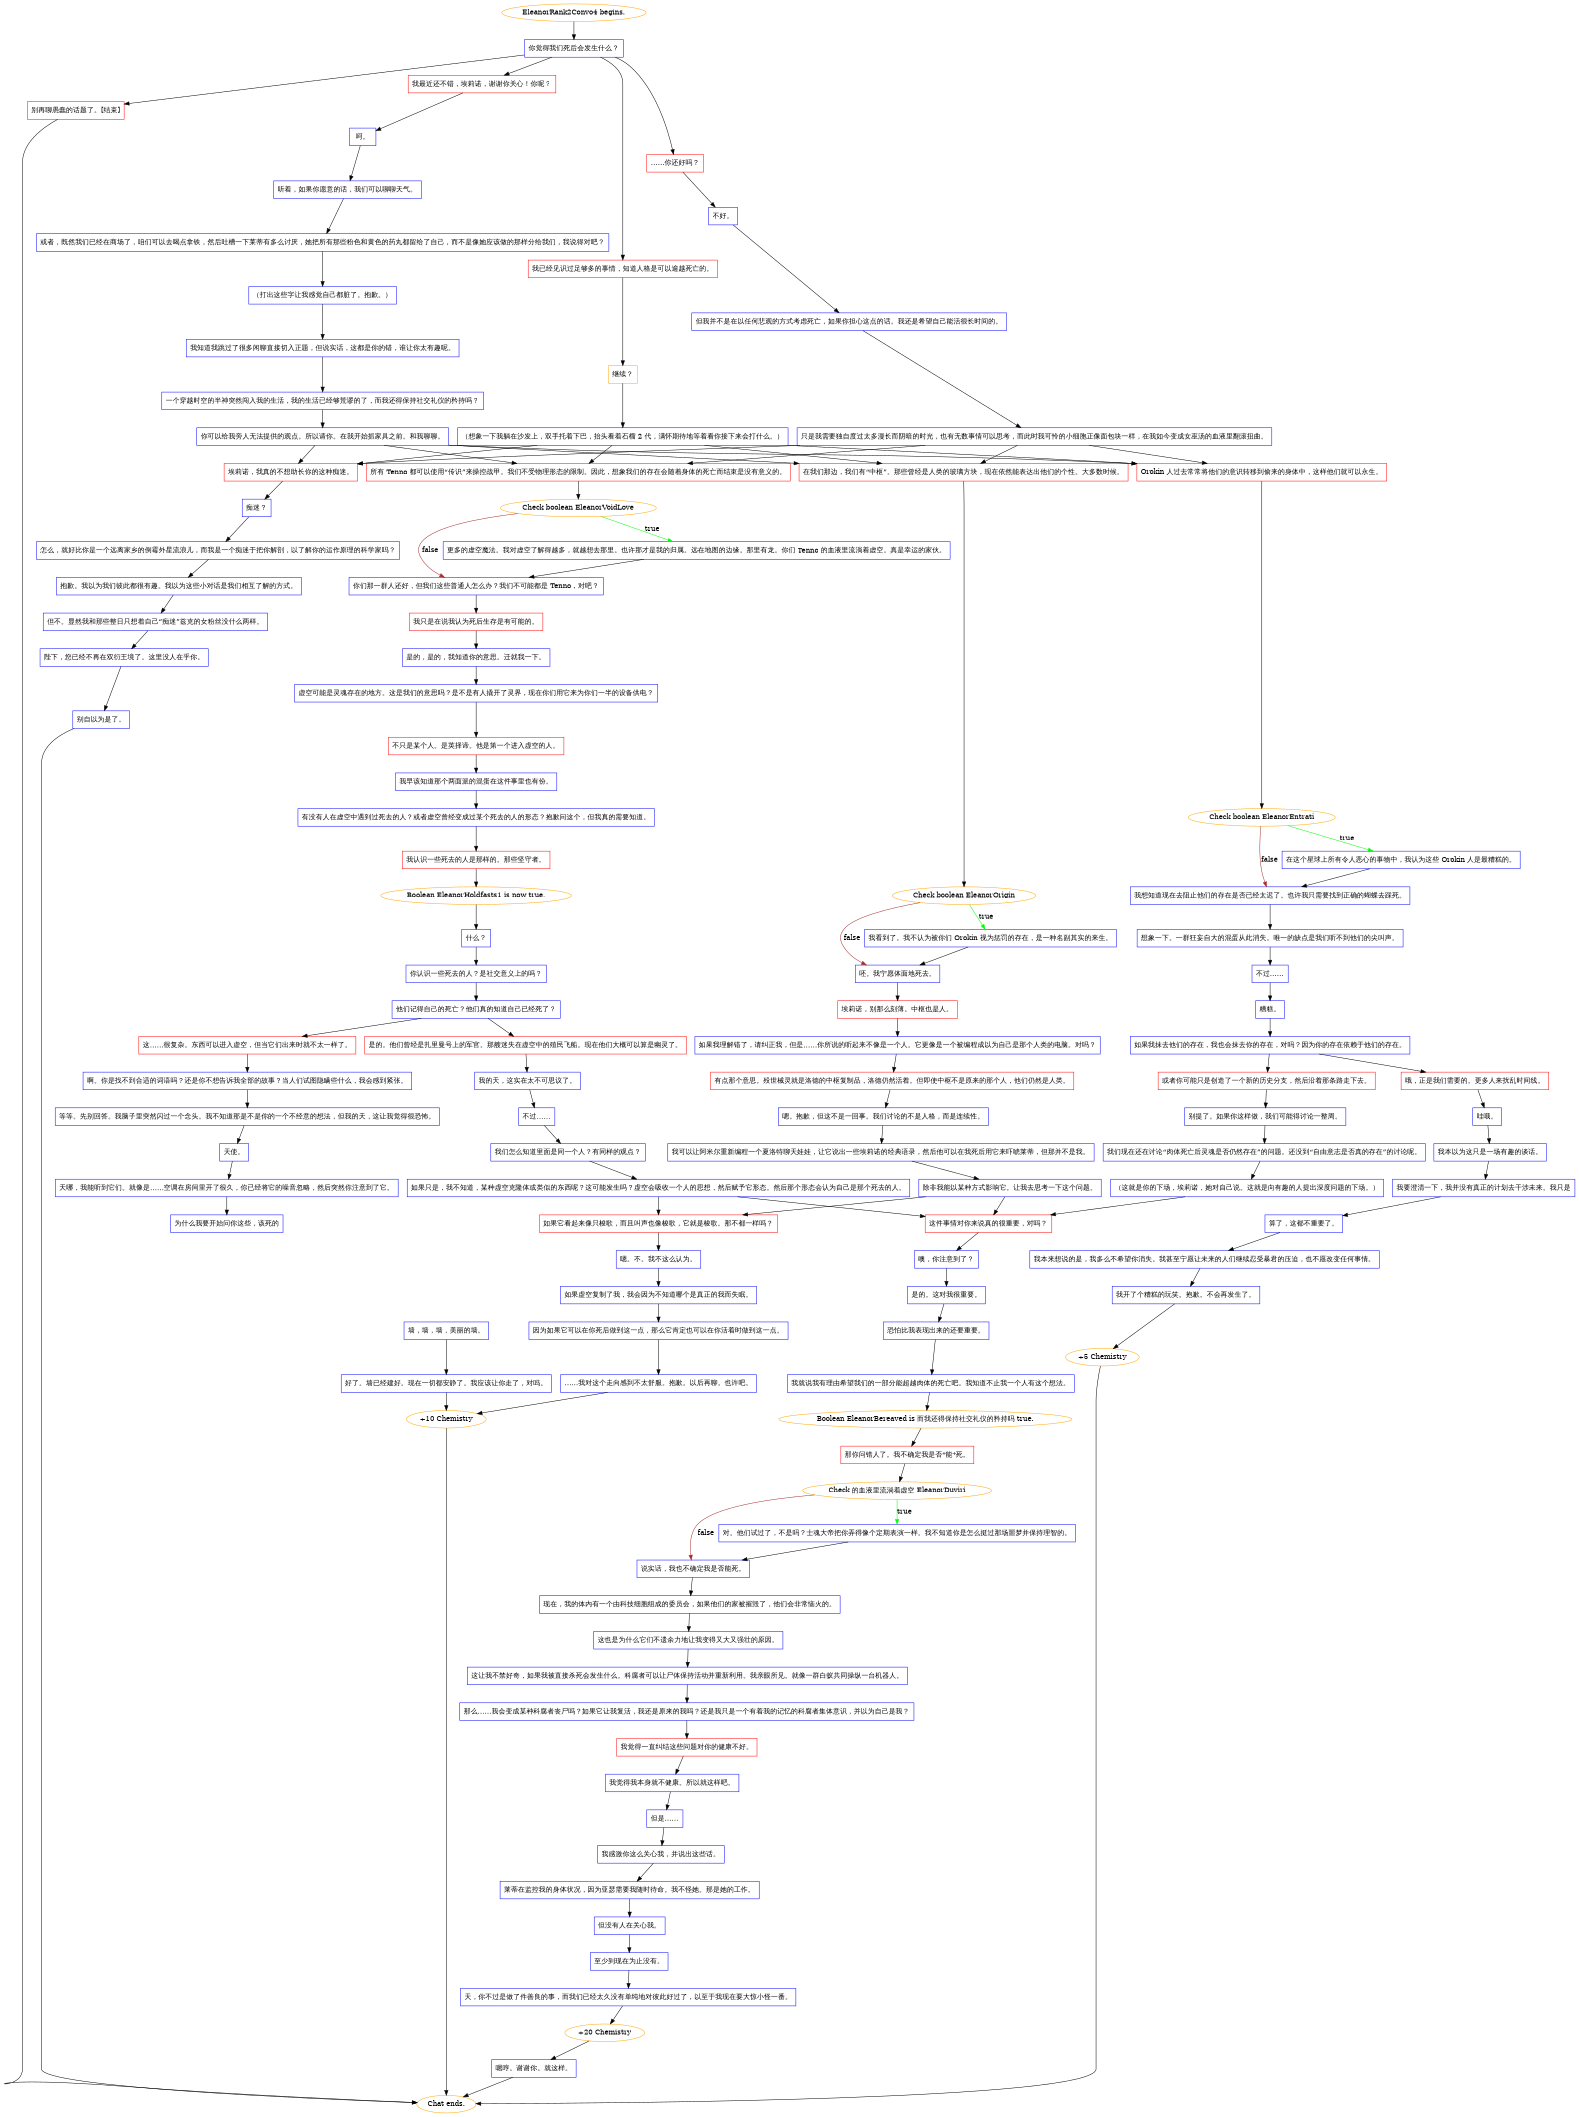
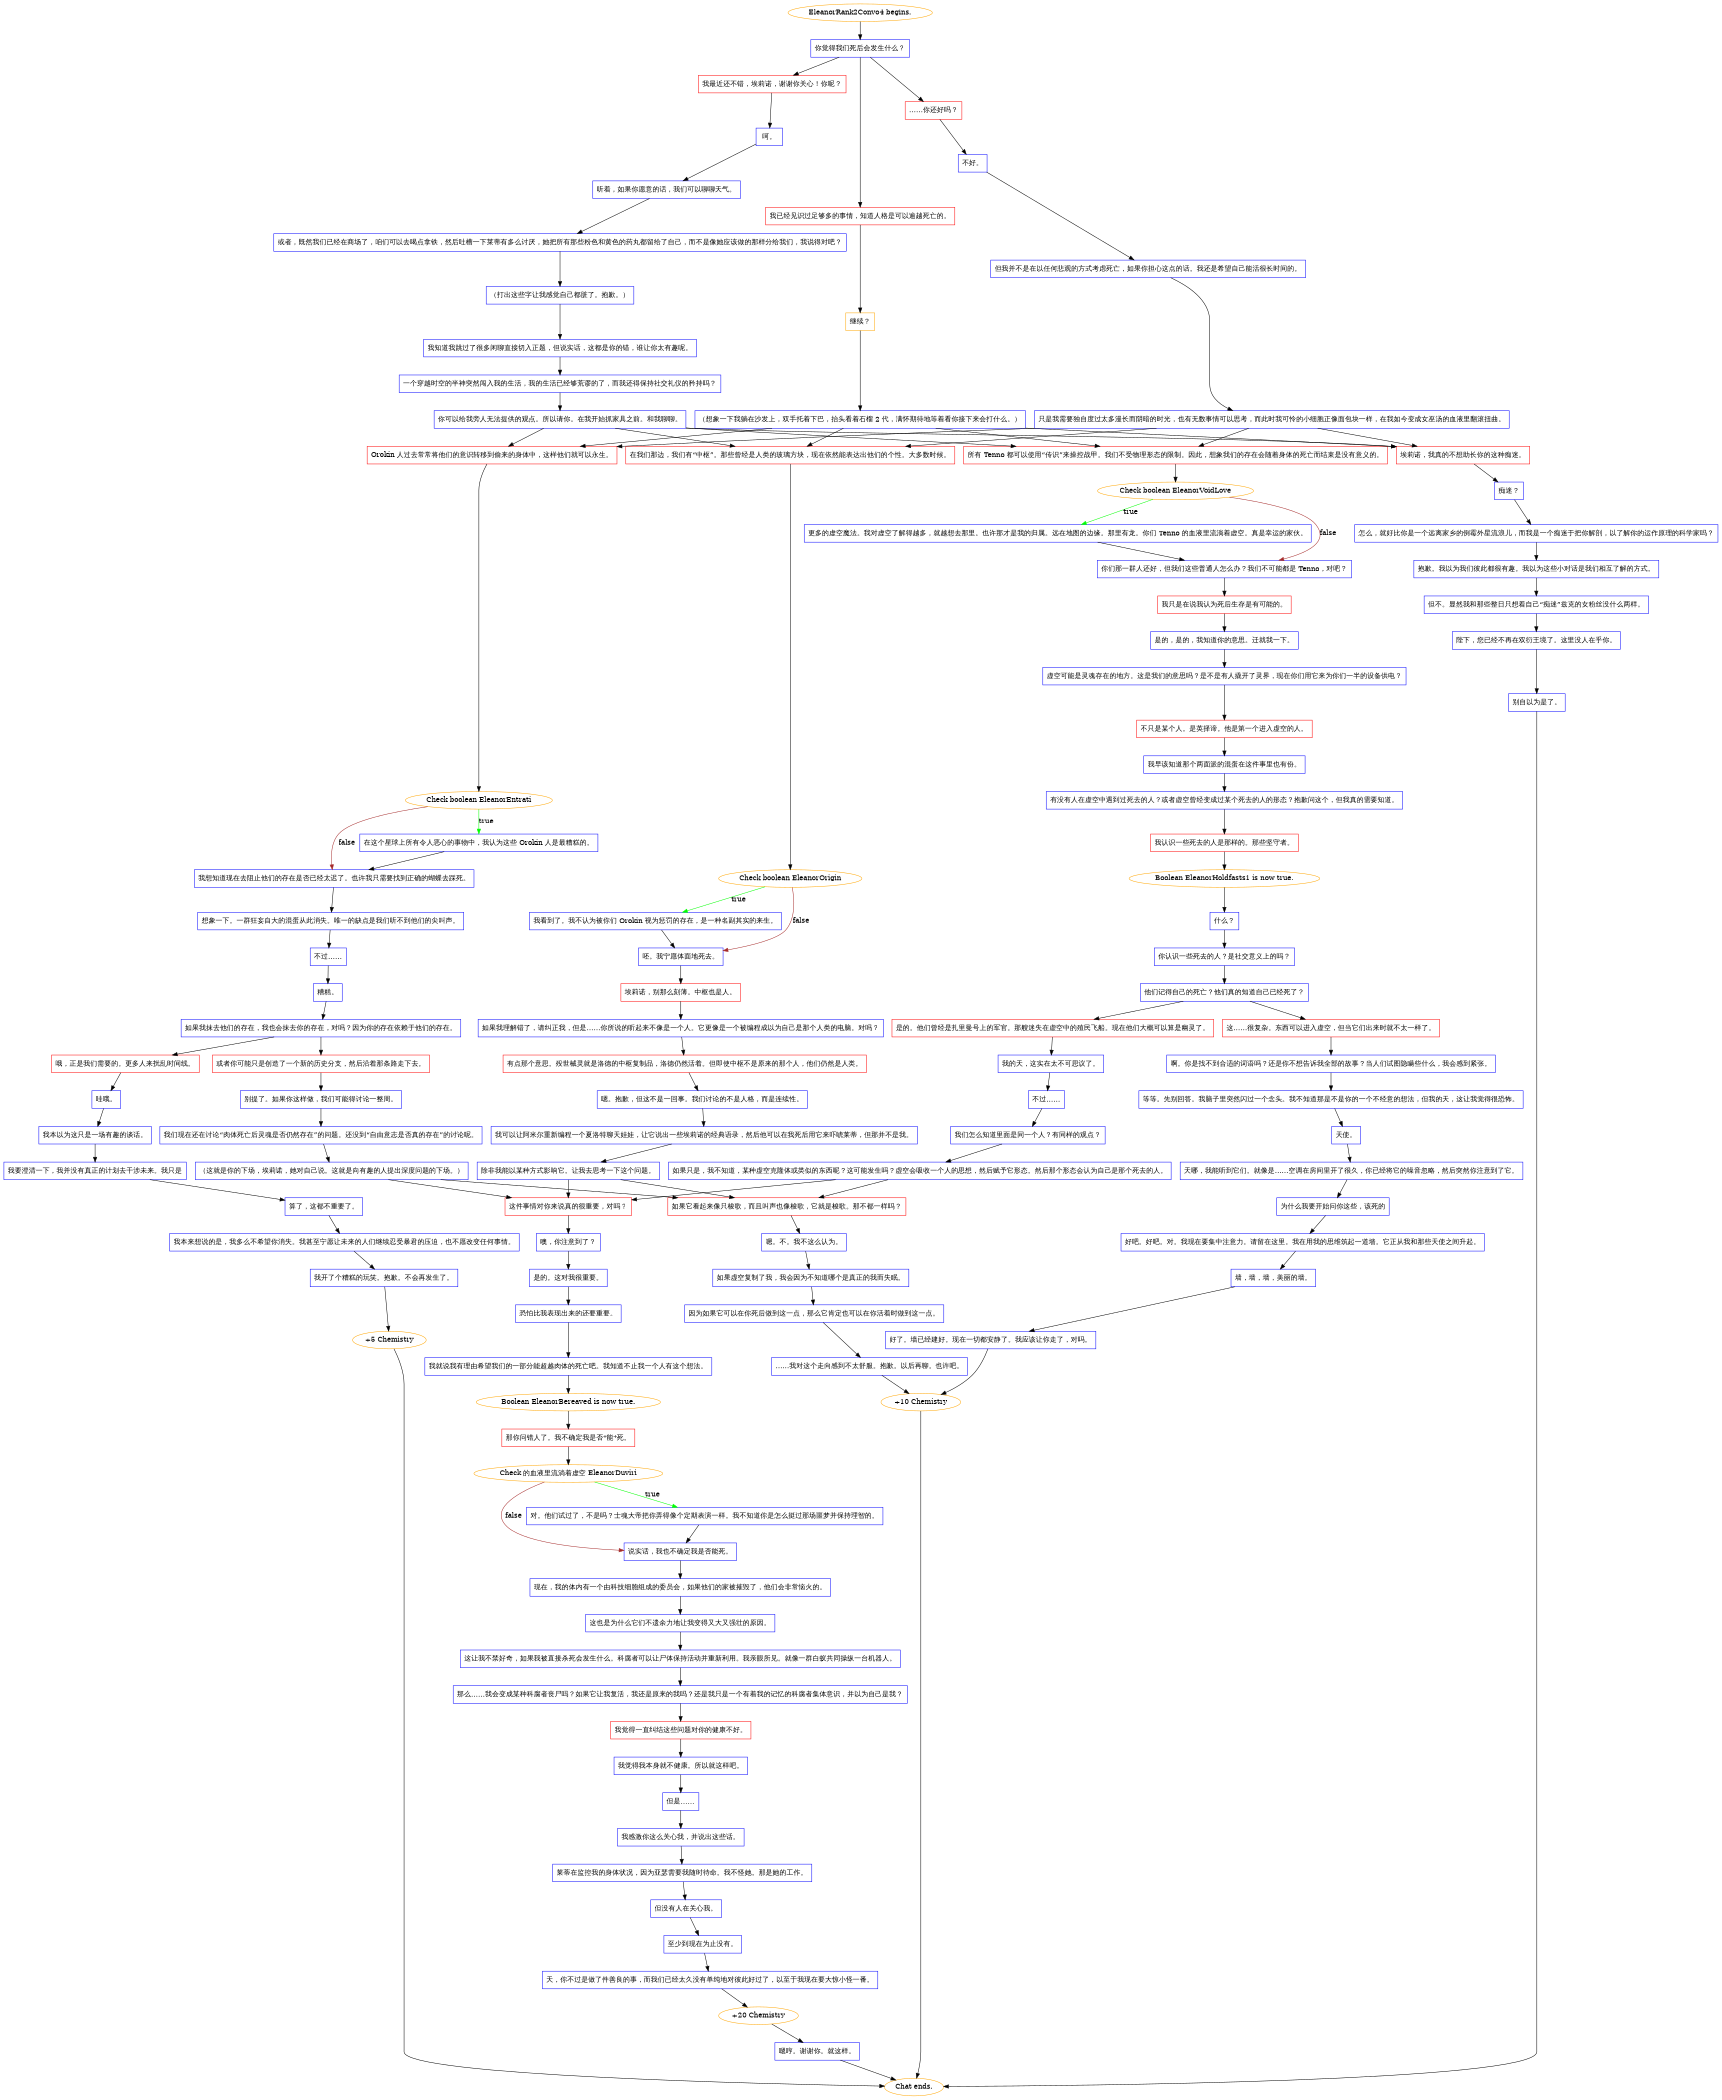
node "别再聊愚蠢的话题了。[结束]": removed
edge "（这就是你的下场，埃莉诺，她对自己说。这就是向有趣的人提出深度问题的下场。）" -> "如果它看起来像只梭歌，而且叫声也像梭歌，它就是梭歌。那不都一样吗？": added
node "好吧。好吧。对。我现在要集中注意力。请留在这里。我在用我的思维筑起一道墙。它正从我和那些天使之间升起。": added
node "Boolean EleanorBereaved is 而我还得保持社交礼仪的矜持吗 true.": label "Boolean EleanorBereaved is 而我还得保持社交礼仪的矜持吗 true." -> "Boolean EleanorBereaved is now true."
